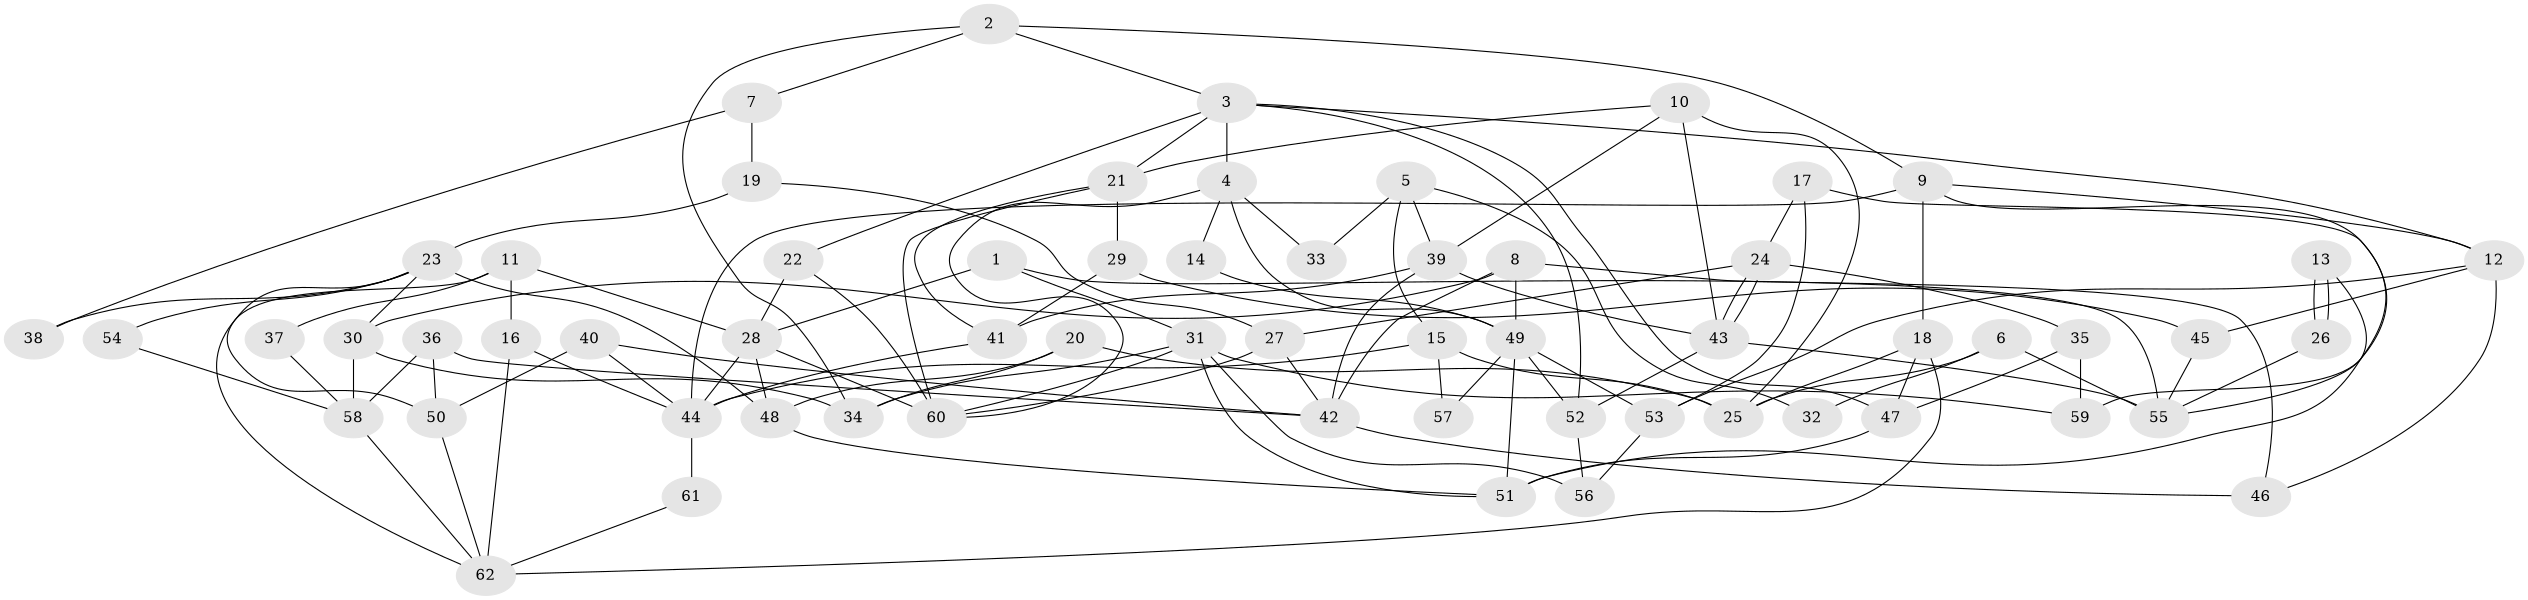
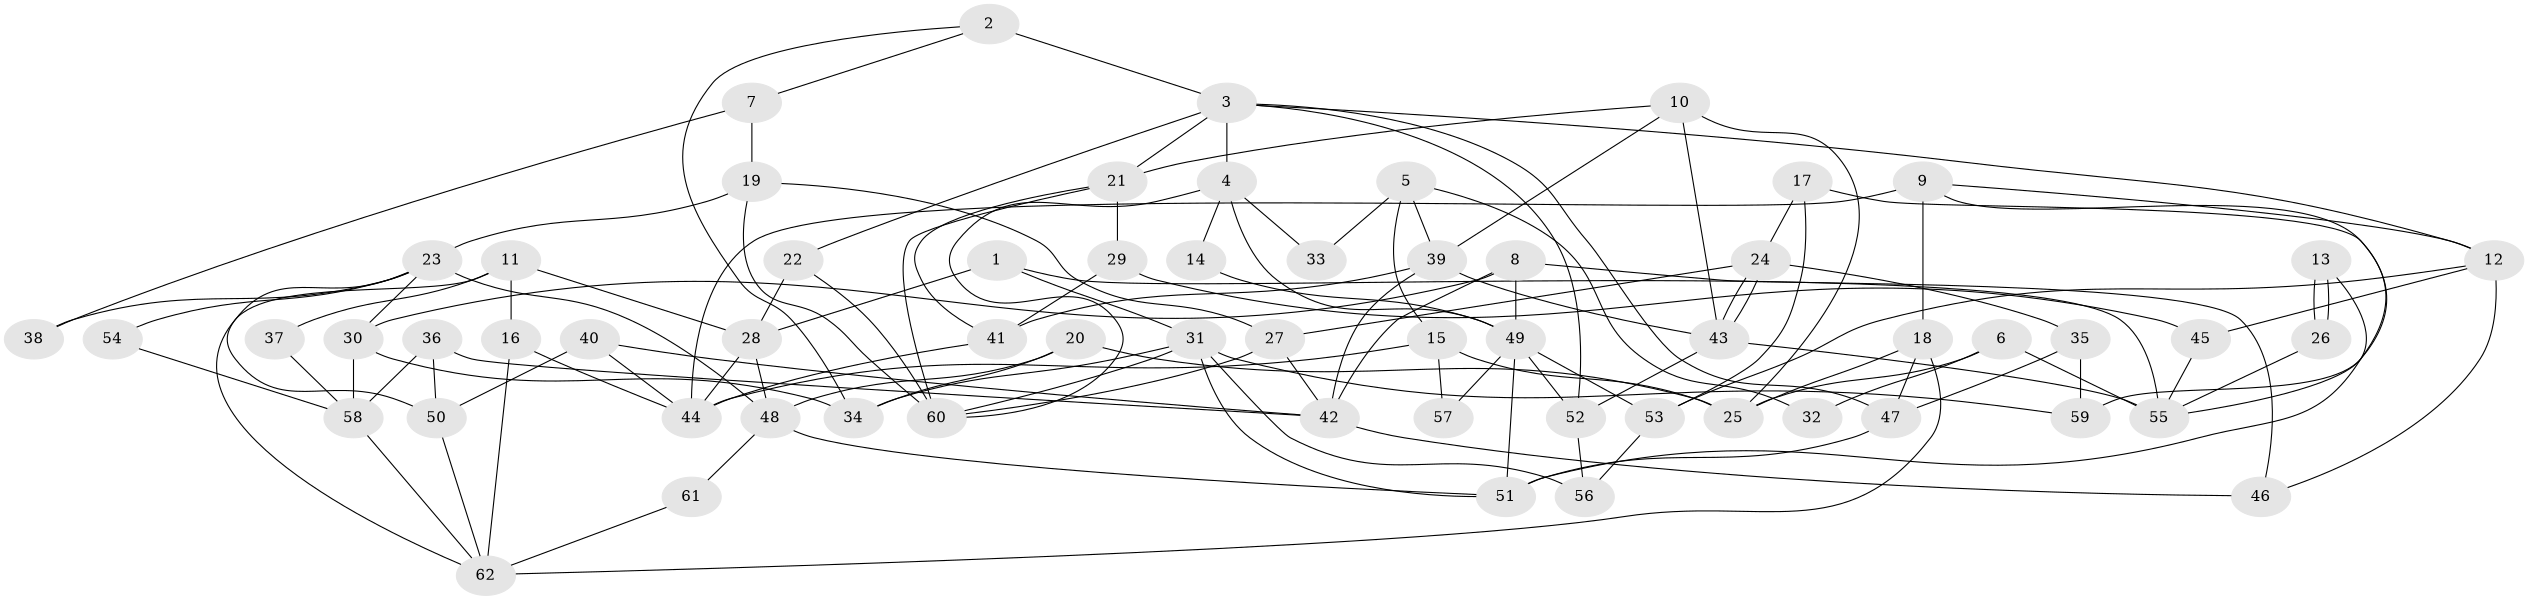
edge "2" -- "9": removed
edge "28" -- "60": now "19" -- "60"
edge "44" -- "61": now "48" -- "61"
